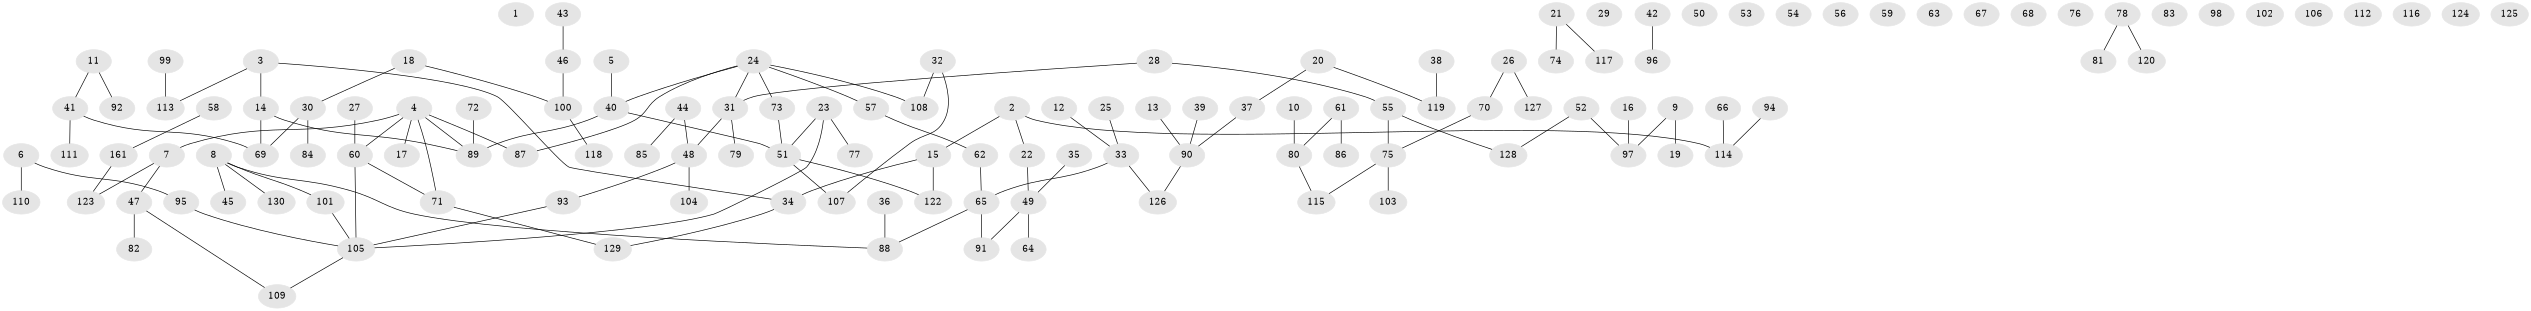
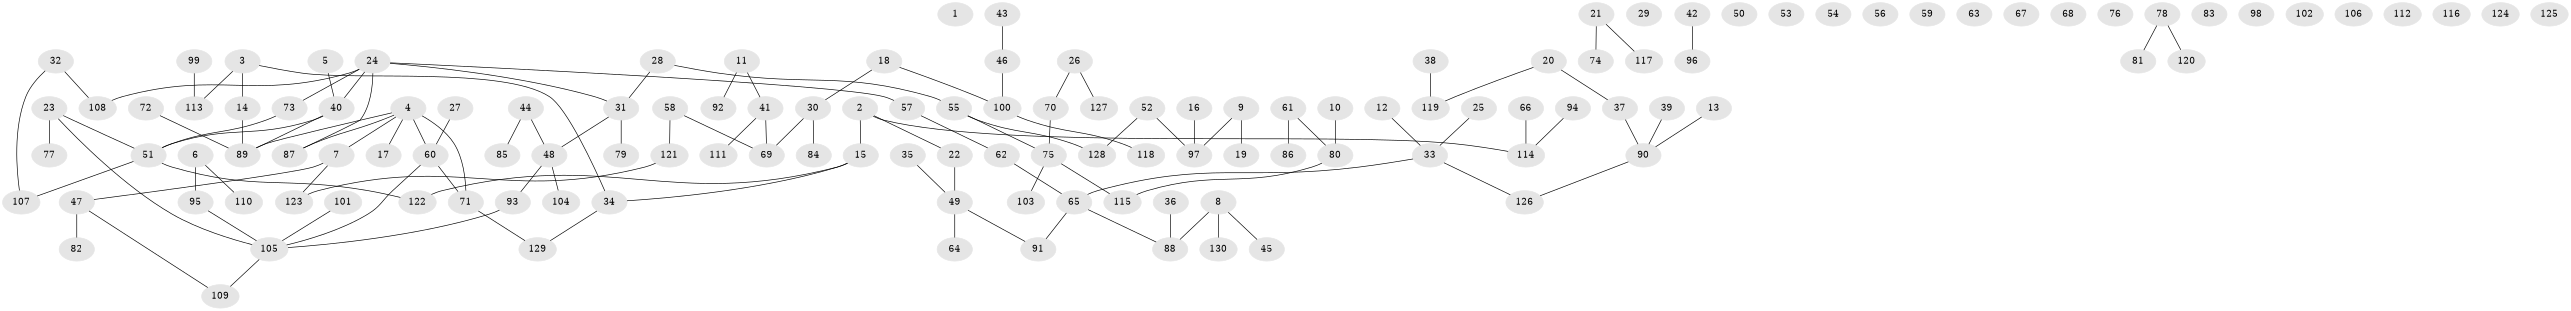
edge "14" -- "69": now "58" -- "69"
node "161": label "161" -> "121"
edge "8" -- "101": removed
